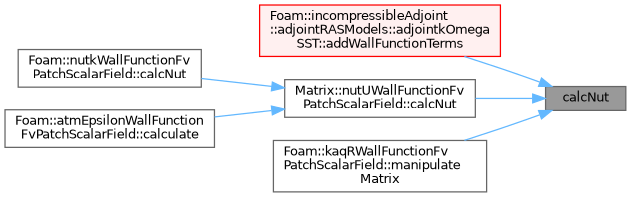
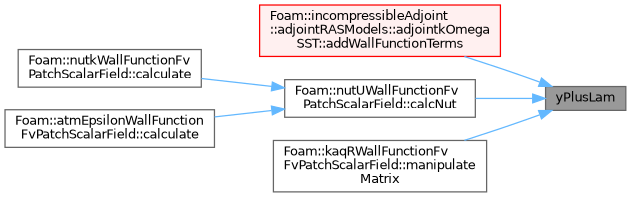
node "Foam::nutkWallFunctionFv PatchScalarField::calcNut": label "Foam::nutkWallFunctionFv PatchScalarField::calcNut" -> "Foam::nutkWallFunctionFv PatchScalarField::calculate"
node "Matrix::nutUWallFunctionFv PatchScalarField::calcNut": label "Matrix::nutUWallFunctionFv PatchScalarField::calcNut" -> "Foam::nutUWallFunctionFv PatchScalarField::calcNut"
node "calcNut": label "calcNut" -> "yPlusLam"
node "Foam::kaqRWallFunctionFv PatchScalarField::manipulate Matrix": label "Foam::kaqRWallFunctionFv PatchScalarField::manipulate Matrix" -> "Foam::kaqRWallFunctionFv FvPatchScalarField::manipulate Matrix"
